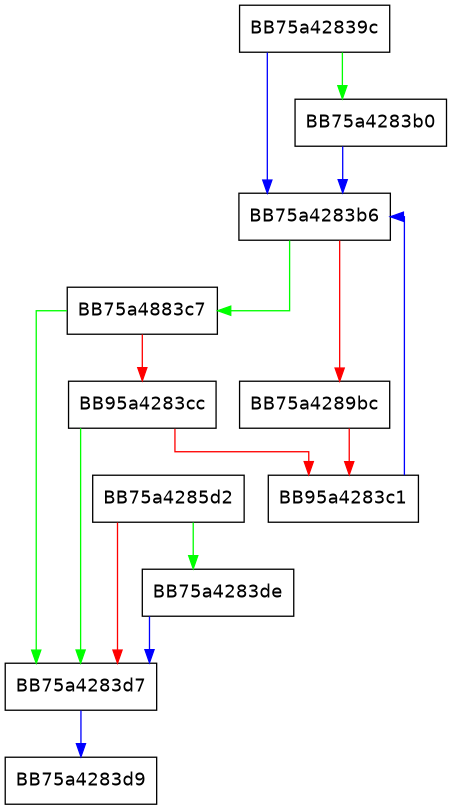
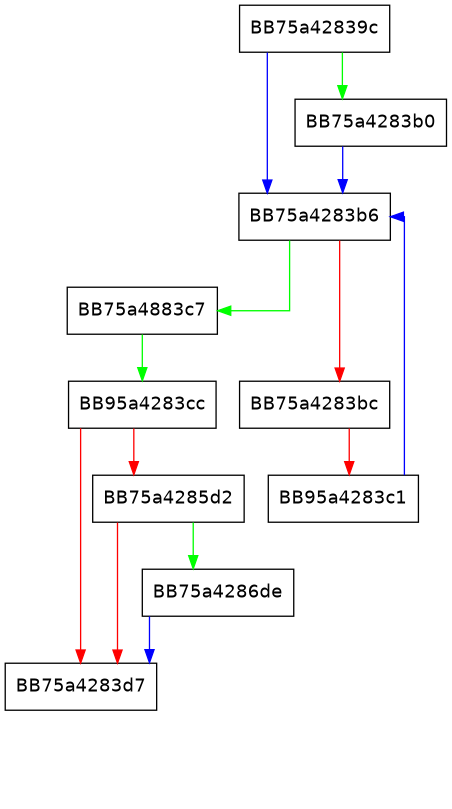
edge "BB75a4883c7" -> "BB95a4283cc": color red -> green
node "BB75a4289bc": label "BB75a4289bc" -> "BB75a4283bc"
edge "BB95a4283cc" -> "BB95a4283c1": now "BB95a4283cc" -> "BB75a4285d2"
edge "BB75a4883c7" -> "BB75a4283d7": removed
edge "BB95a4283cc" -> "BB75a4283d7": color green -> red
node "BB75a4283de": label "BB75a4283de" -> "BB75a4286de"
node "BB75a4283d9": removed
